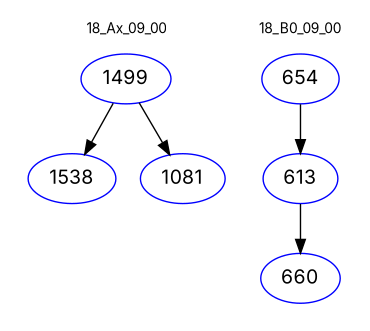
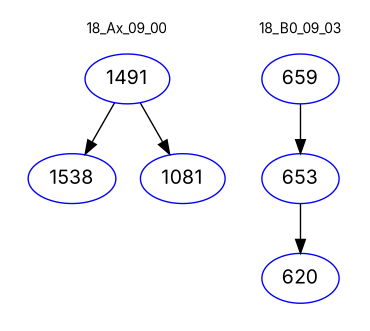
cluster "18_B0_09_00": label "18_B0_09_00" -> "18_B0_09_03"
node "1499": label "1499" -> "1491"
node "654": label "654" -> "659"
node "613": label "613" -> "653"
node "660": label "660" -> "620"
